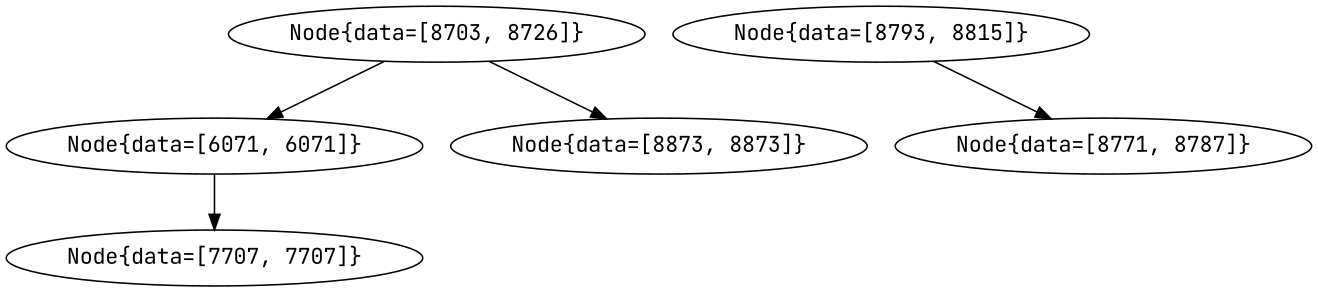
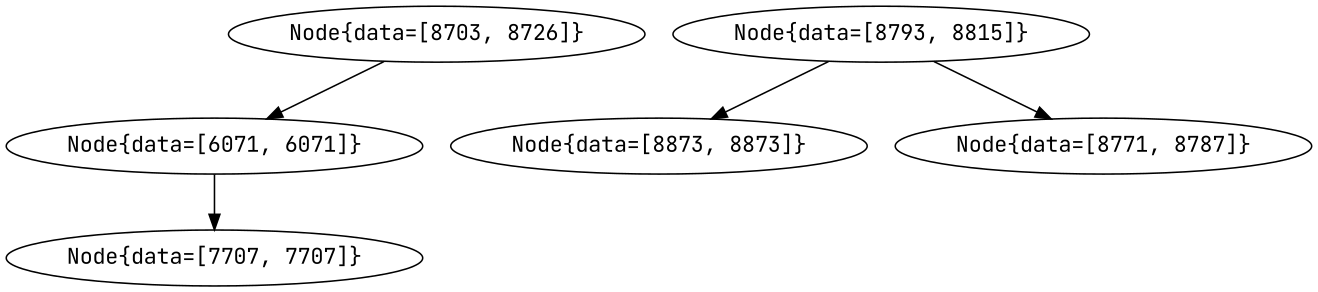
edge "Node{data=[8703, 8726]}" -> "Node{data=[8873, 8873]}": now "Node{data=[8793, 8815]}" -> "Node{data=[8873, 8873]}"
